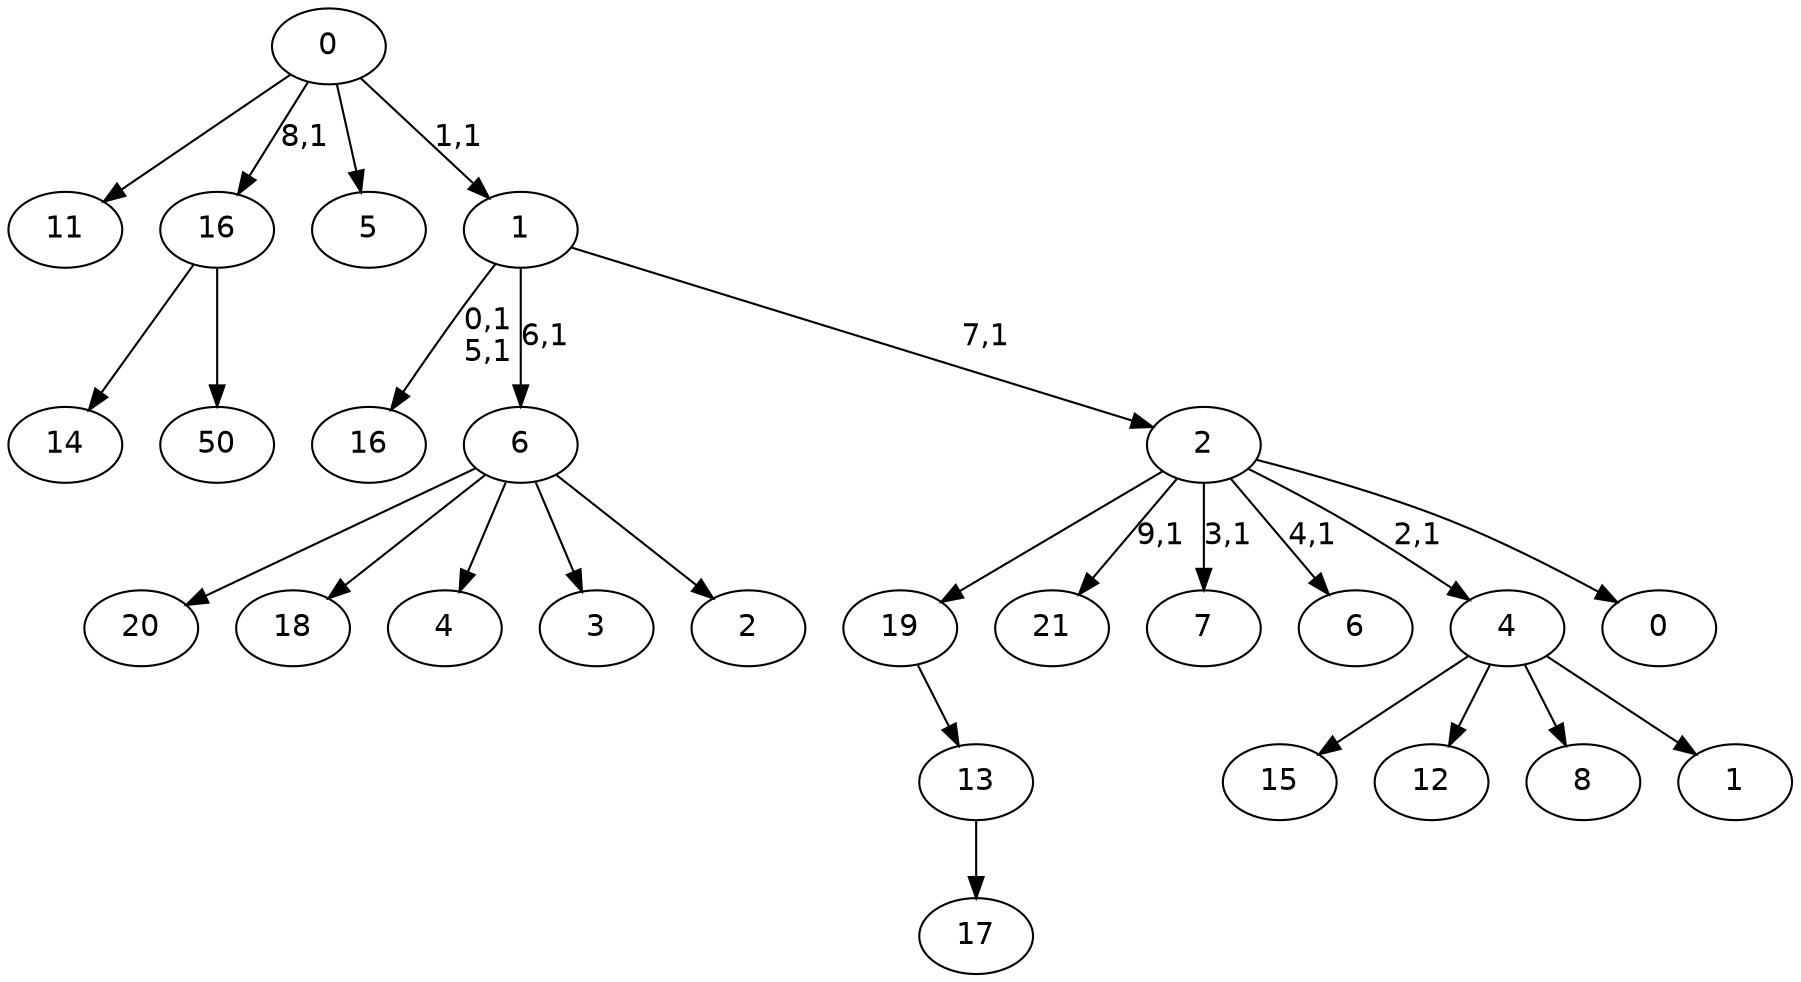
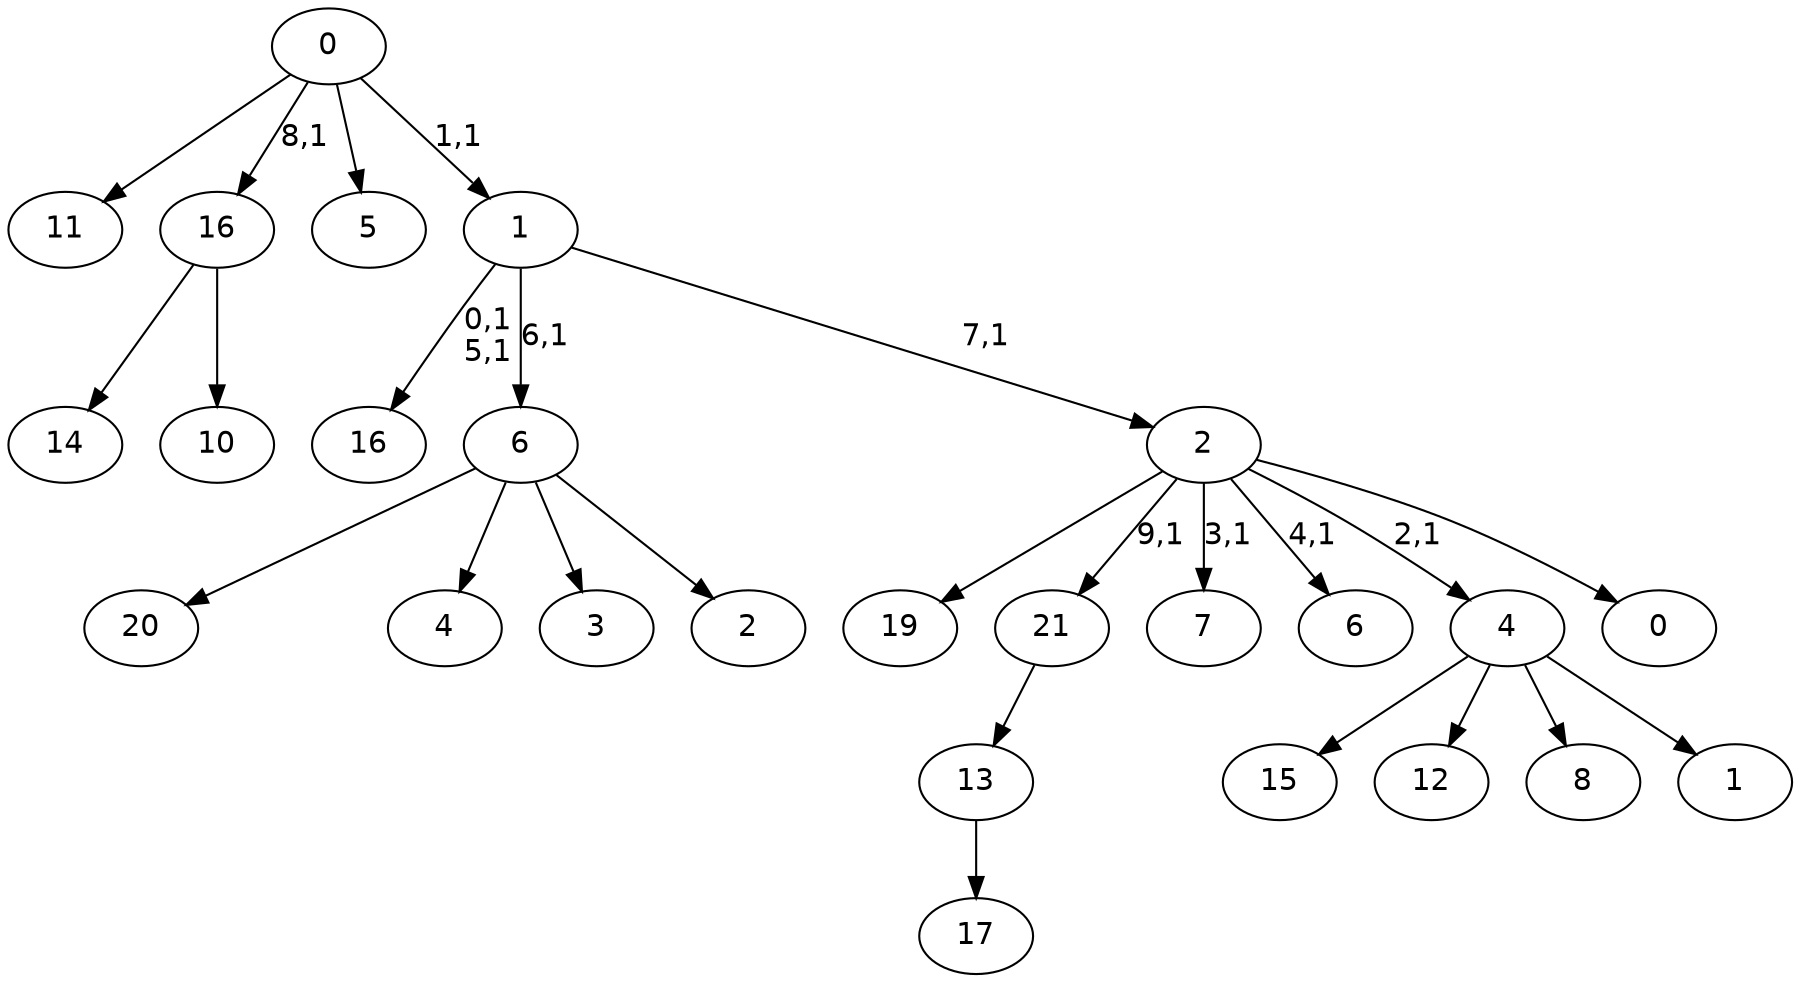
node "50": label "50" -> "10"
node "18": removed
edge "19" -> "13": now "21" -> "13"
